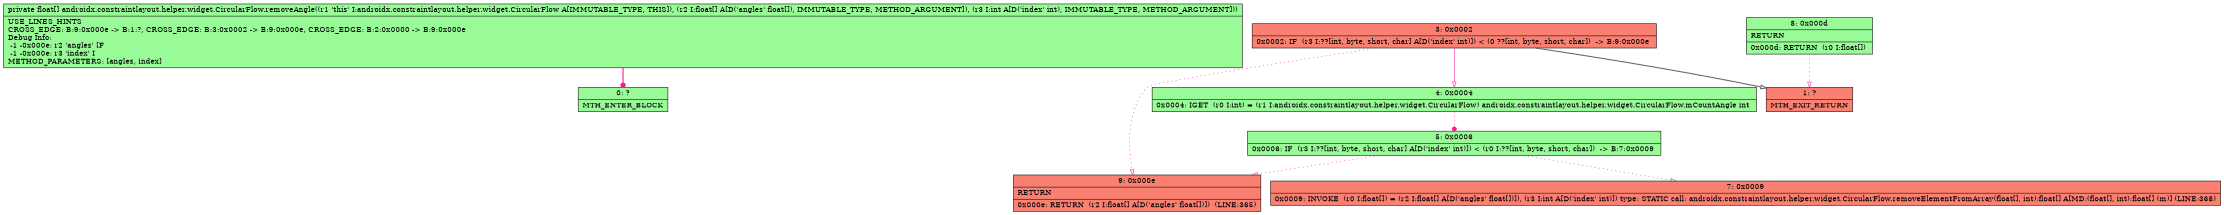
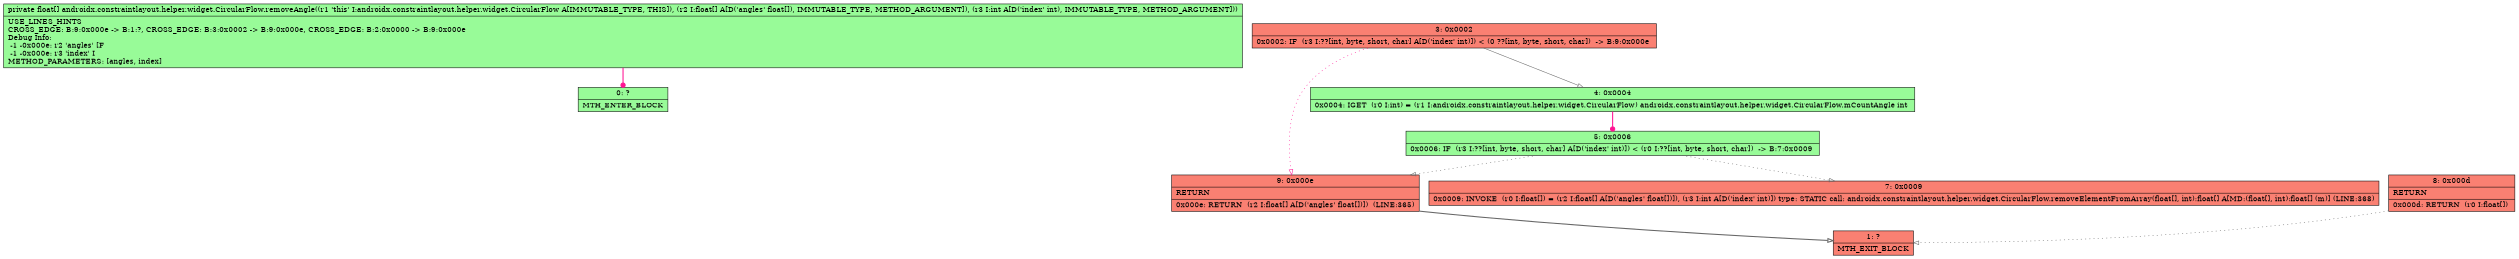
node "8: 0x000d": fillcolor palegreen -> salmon
edge "3: 0x0002" -> "4: 0x0004": color deeppink -> gray40
edge "3: 0x0002" -> "1: ?": now "9: 0x000e" -> "1: ?"
edge "8: 0x000d" -> "1: ?": color deeppink -> gray40
node "1: ?": text "MTH_EXIT_RETURN" -> "MTH_EXIT_BLOCK"
edge "4: 0x0004" -> "5: 0x0006": style dotted -> bold
edge "5: 0x0006" -> "9: 0x000e": color deeppink -> gray40
